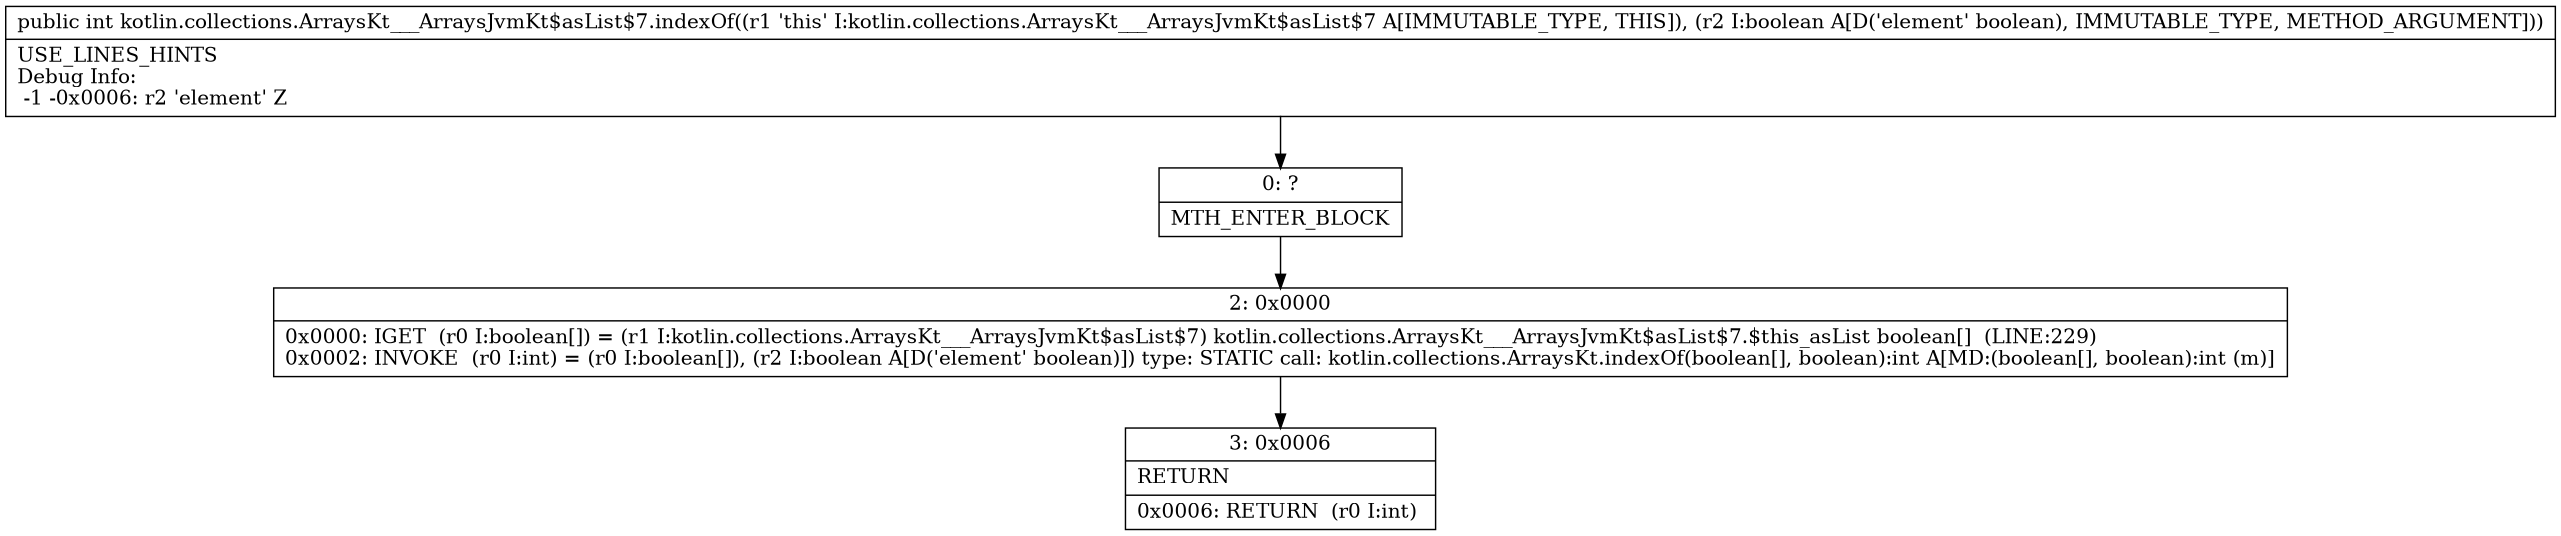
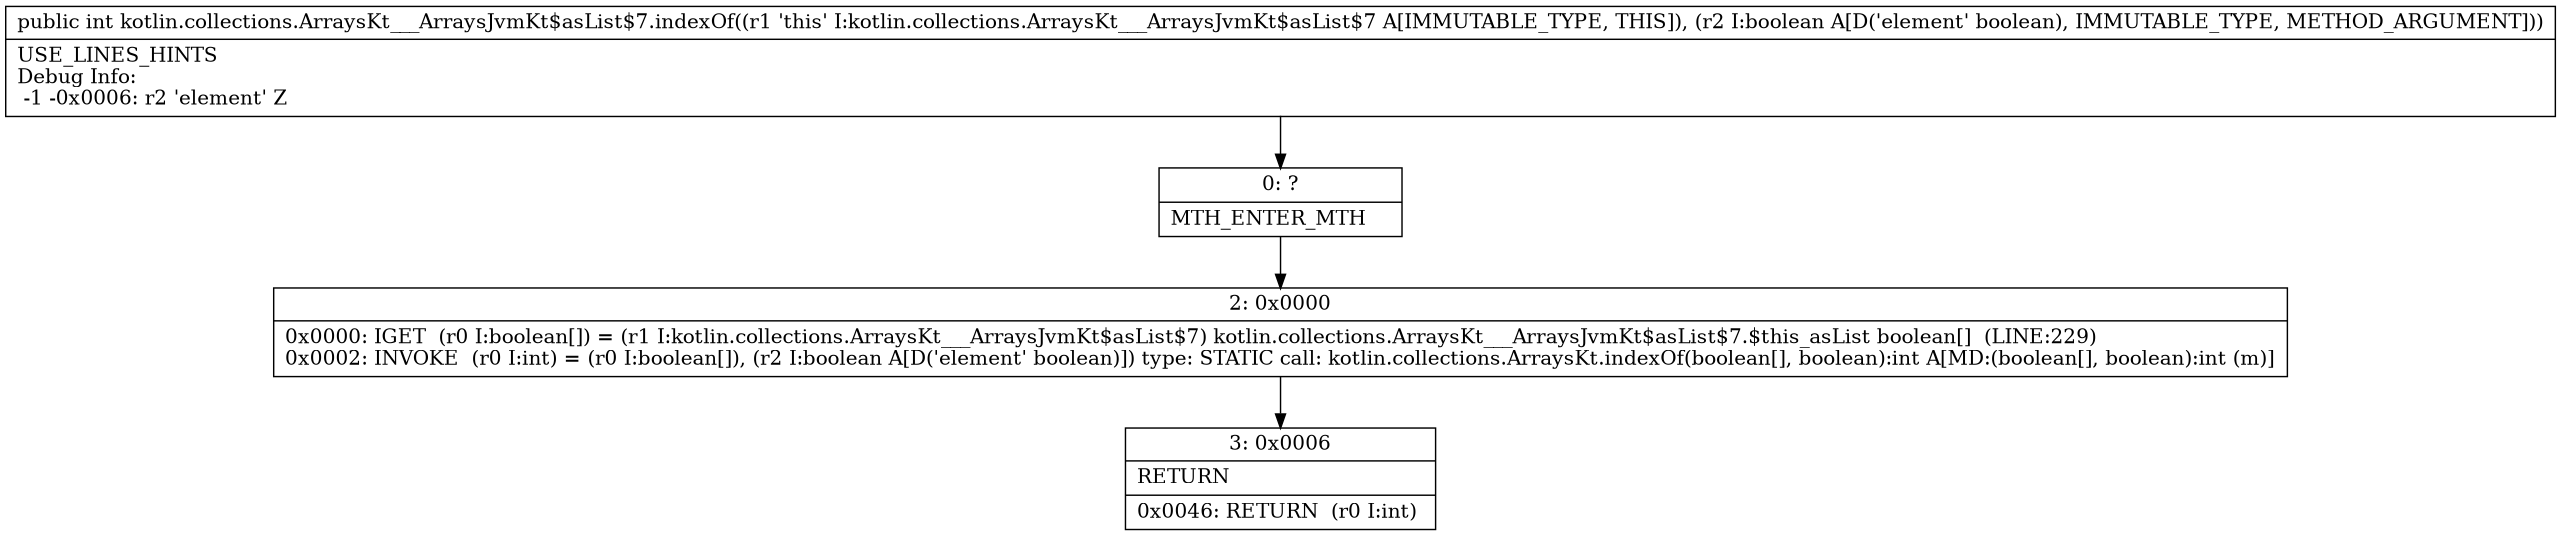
node "0: ?": text "MTH_ENTER_BLOCK" -> "MTH_ENTER_MTH"
node "3: 0x0006": text "0x0006: RETURN  (r0 I:int)" -> "0x0046: RETURN  (r0 I:int)"
